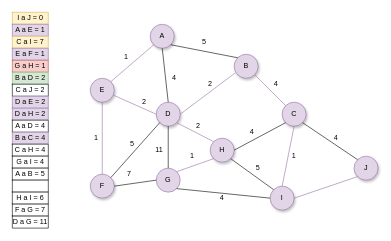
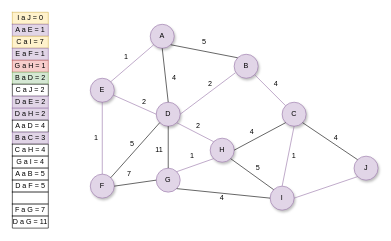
node "B a C = 4": label "B a C = 4" -> "B a C = 3"
node "D a F = 5": added
node "H a I = 6": removed
